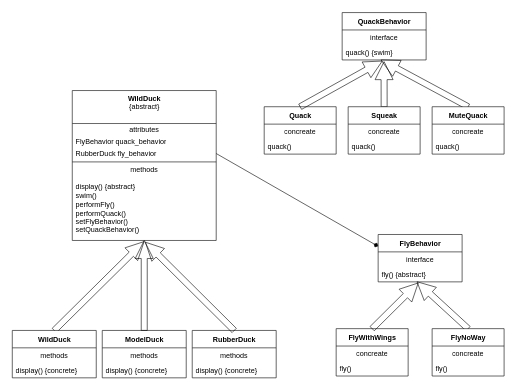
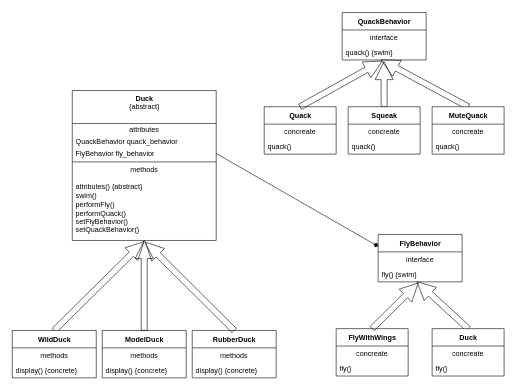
node "WildDuck {abstract}": label "WildDuck {abstract}" -> "Duck {abstract}"
node "FlyBehavior quack_behavior": label "FlyBehavior quack_behavior" -> "QuackBehavior quack_behavior"
node "RubberDuck fly_behavior": label "RubberDuck fly_behavior" -> "FlyBehavior fly_behavior"
node "display() {abstract} swim() performFly() performQuack() setFlyBehavior() setQuackBehavior()": label "display() {abstract} swim() performFly() performQuack() setFlyBehavior() setQuackBehavior()" -> "attributes() {abstract} swim() performFly() performQuack() setFlyBehavior() setQuackBehavior()"
node "fly() {abstract}": label "fly() {abstract}" -> "fly() {swim}"
node "FlyNoWay": label "FlyNoWay" -> "Duck"
